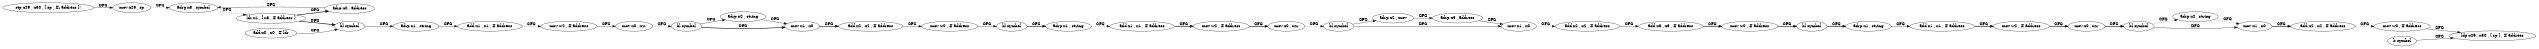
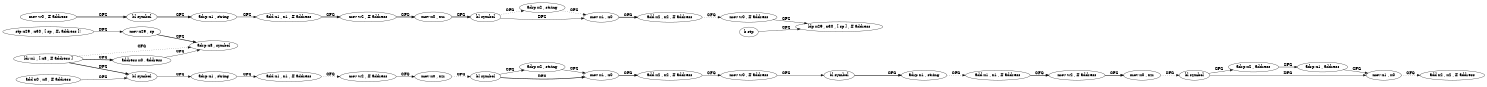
edge "mov x29 , sp" -> "adrp x8 , symbol": style dotted -> bold
node "adrp x0 , address": label "adrp x0 , address" -> "address x0 , address"
edge "adrp x8 , symbol" -> "ldr x1 , [ x8 , # address ]": reversed
node "adrp x2 , mov": label "adrp x2 , mov" -> "adrp x2 , address"
node "adrp x3 , address": label "adrp x3 , address" -> "adrp x1 , address"
node "add x3 , x3 , # address": removed
node "add x0 , x0 , # ldr": label "add x0 , x0 , # ldr" -> "add x0 , x0 , # address"
node "b symbol": label "b symbol" -> "b stp"
